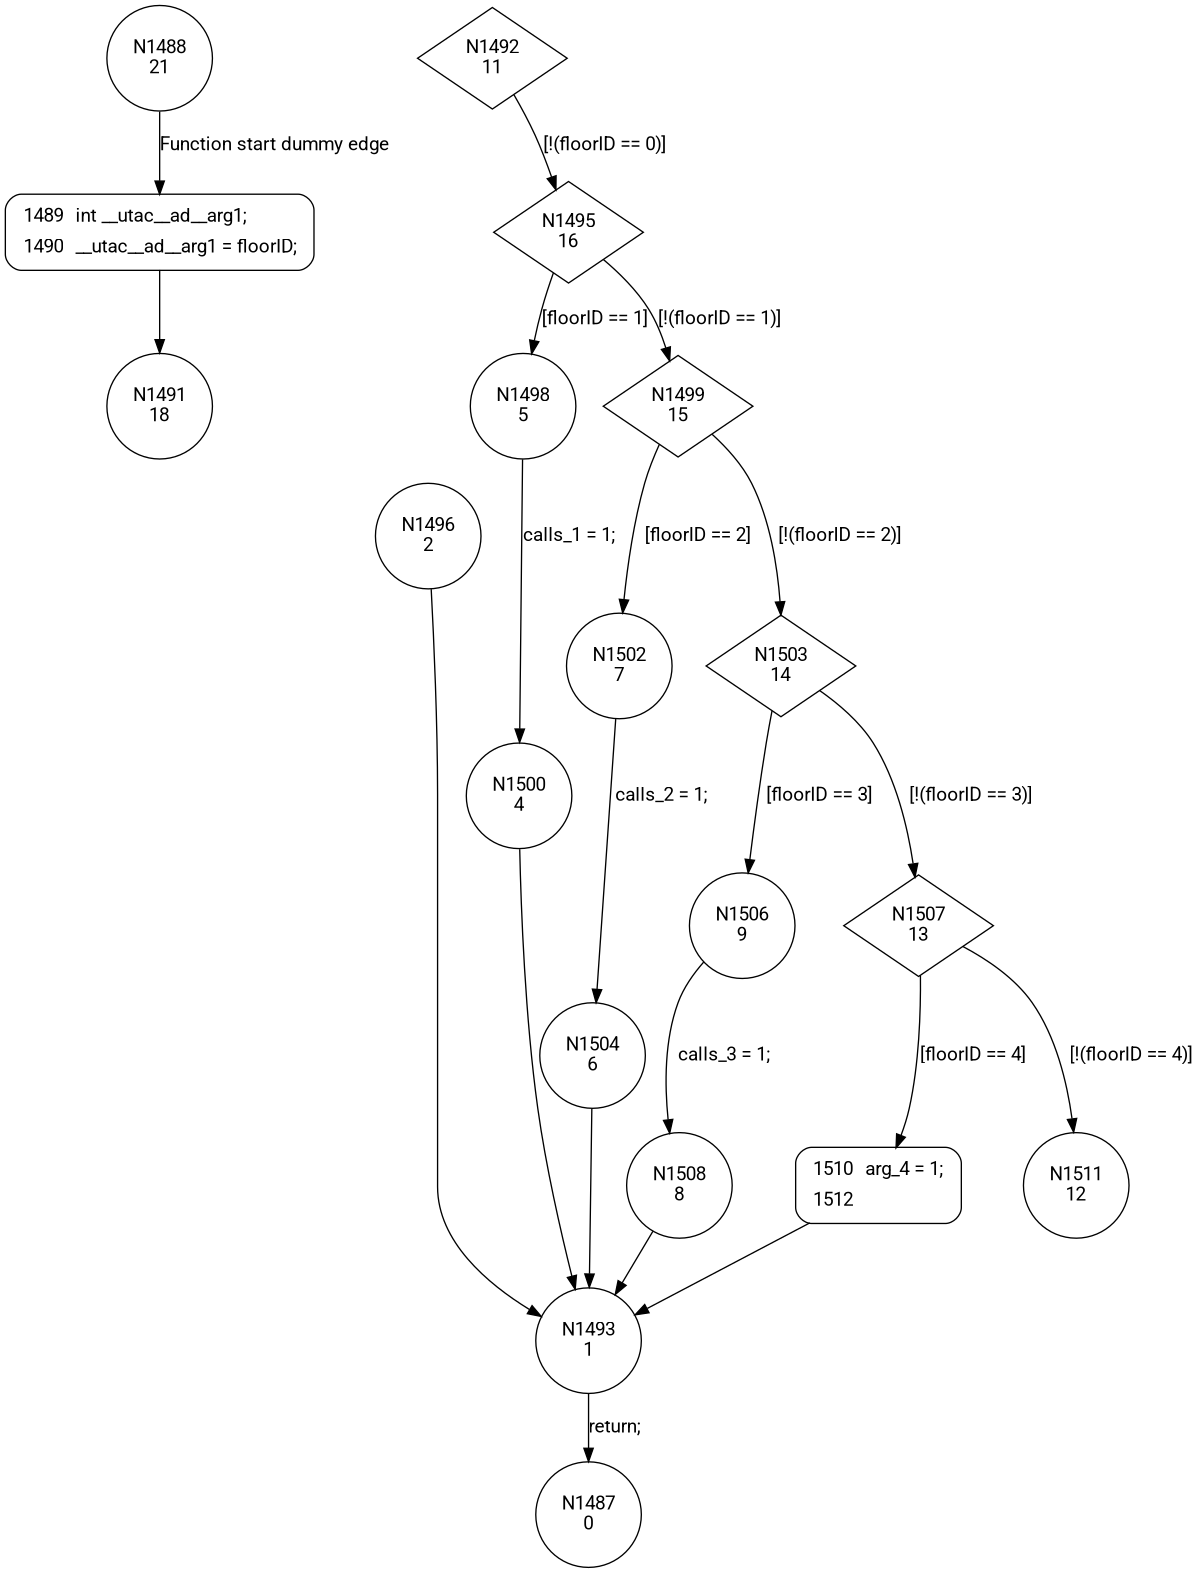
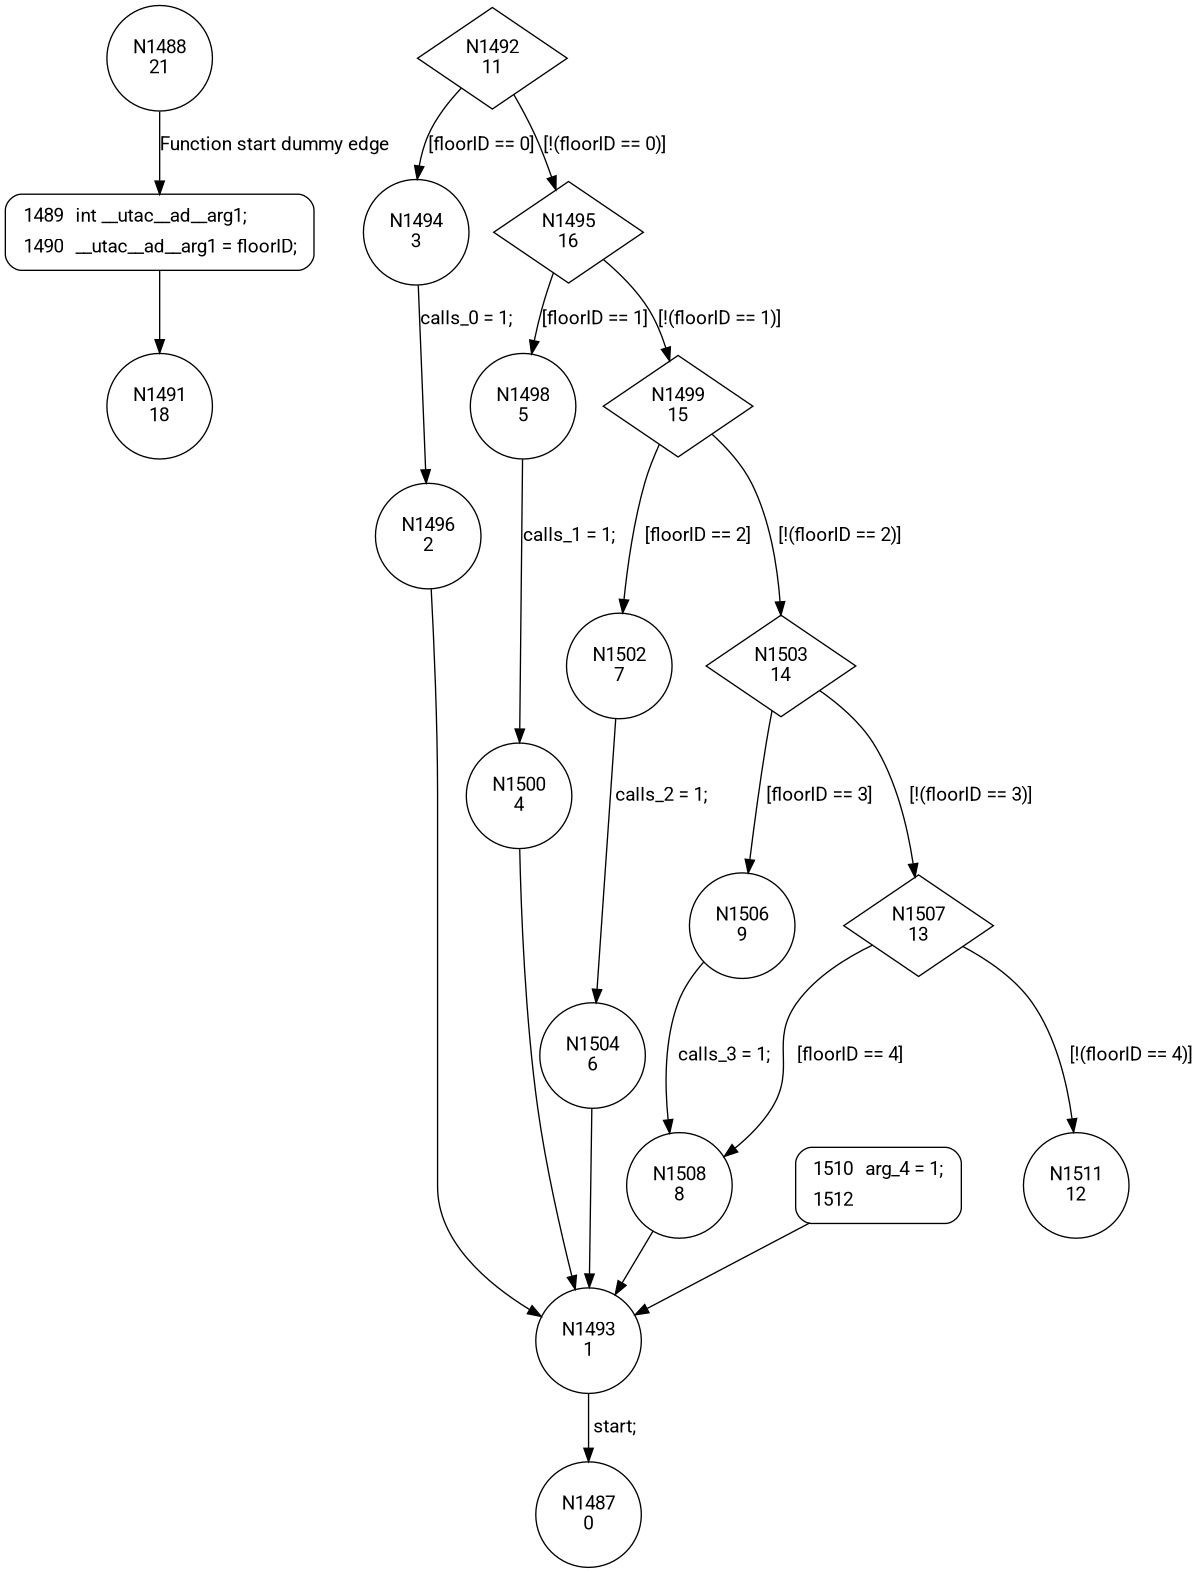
node "N1494 3": added
edge "N1507 13" -> "1510": now "N1507 13" -> "N1508 8"
edge "N1493 1" -> "N1487 0": label "return;" -> "start;"
